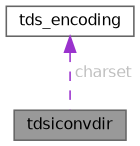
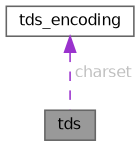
node "tdsiconvdir": label "tdsiconvdir" -> "tds"
